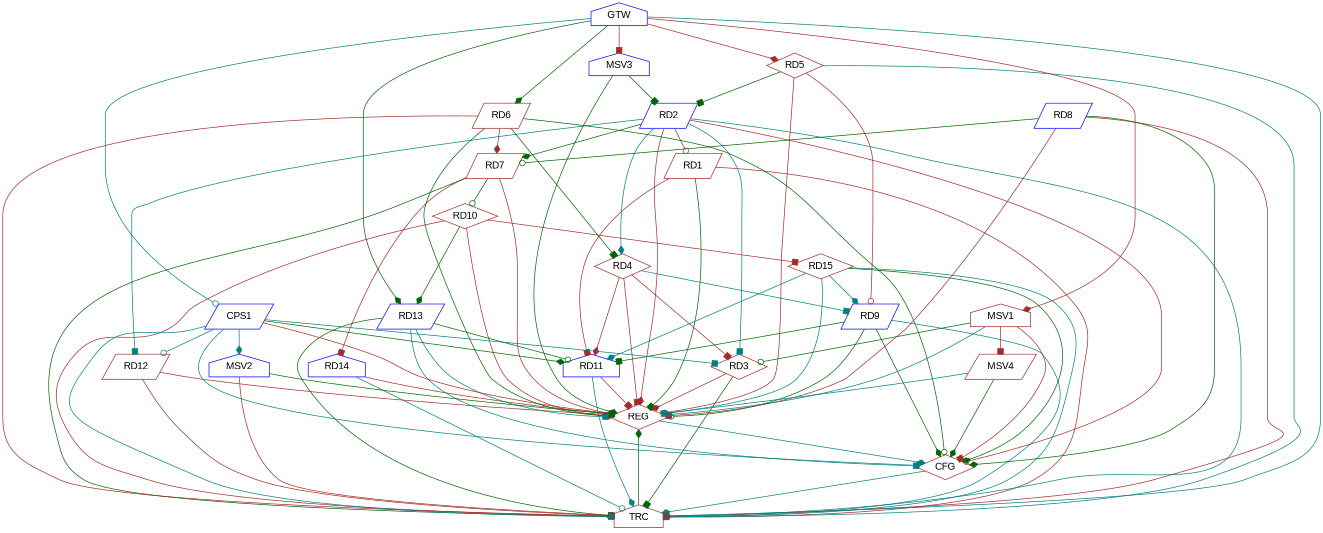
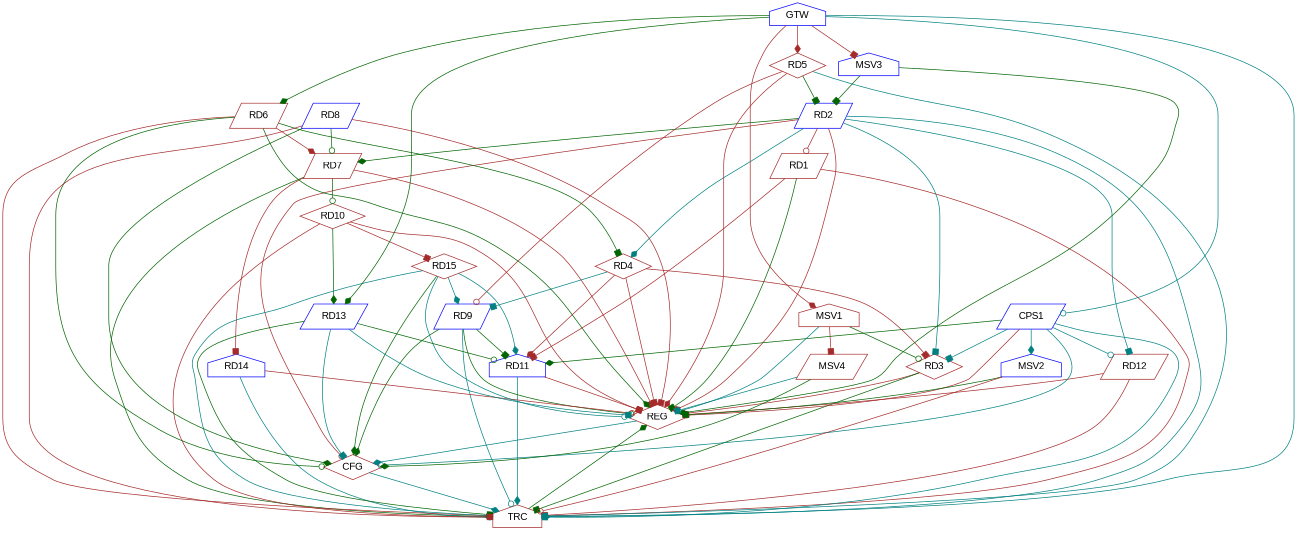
edge "MSV1" -> "CFG": removed
